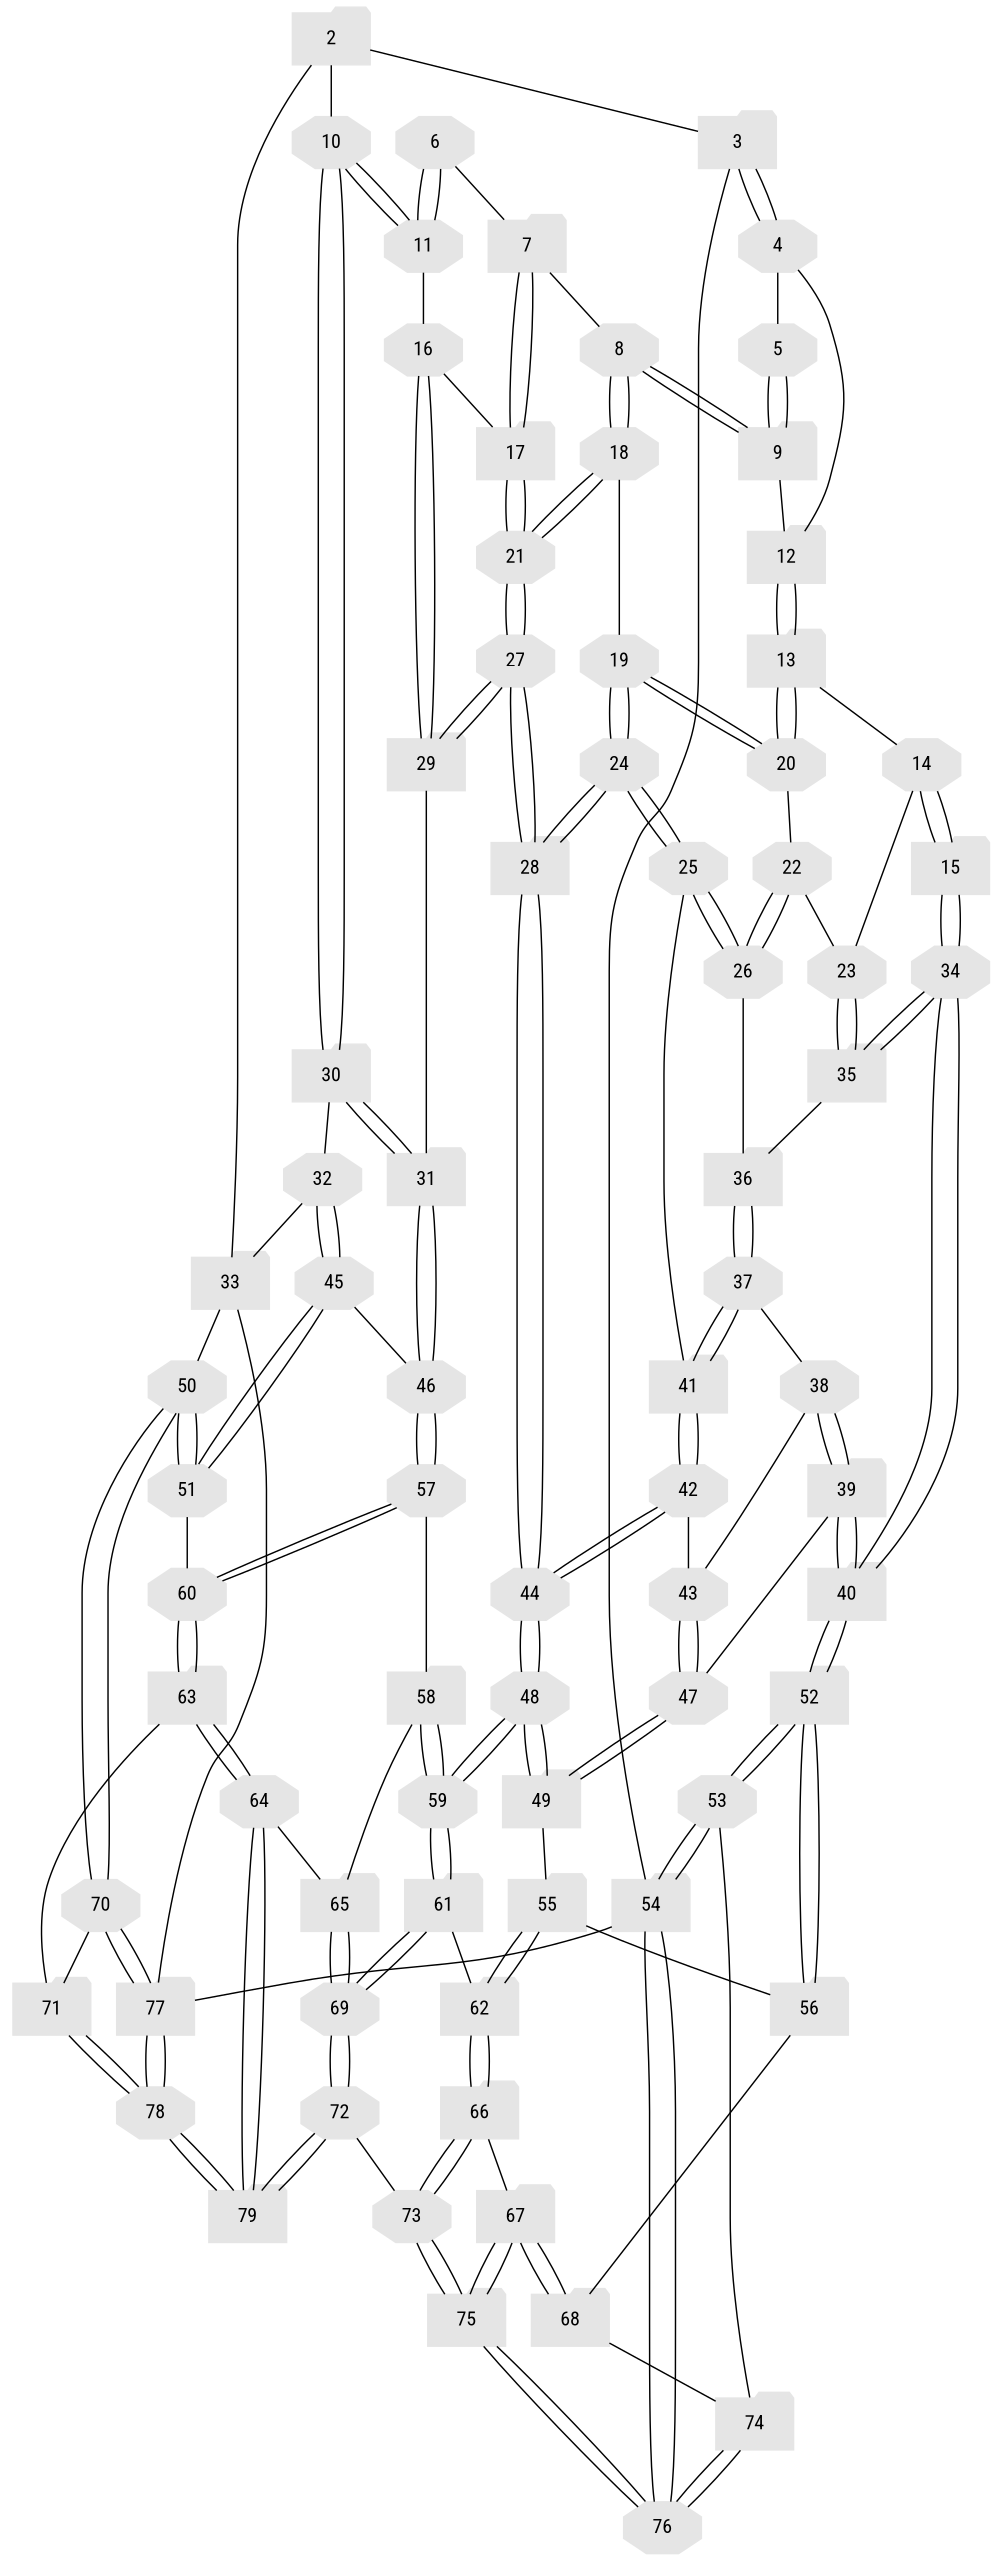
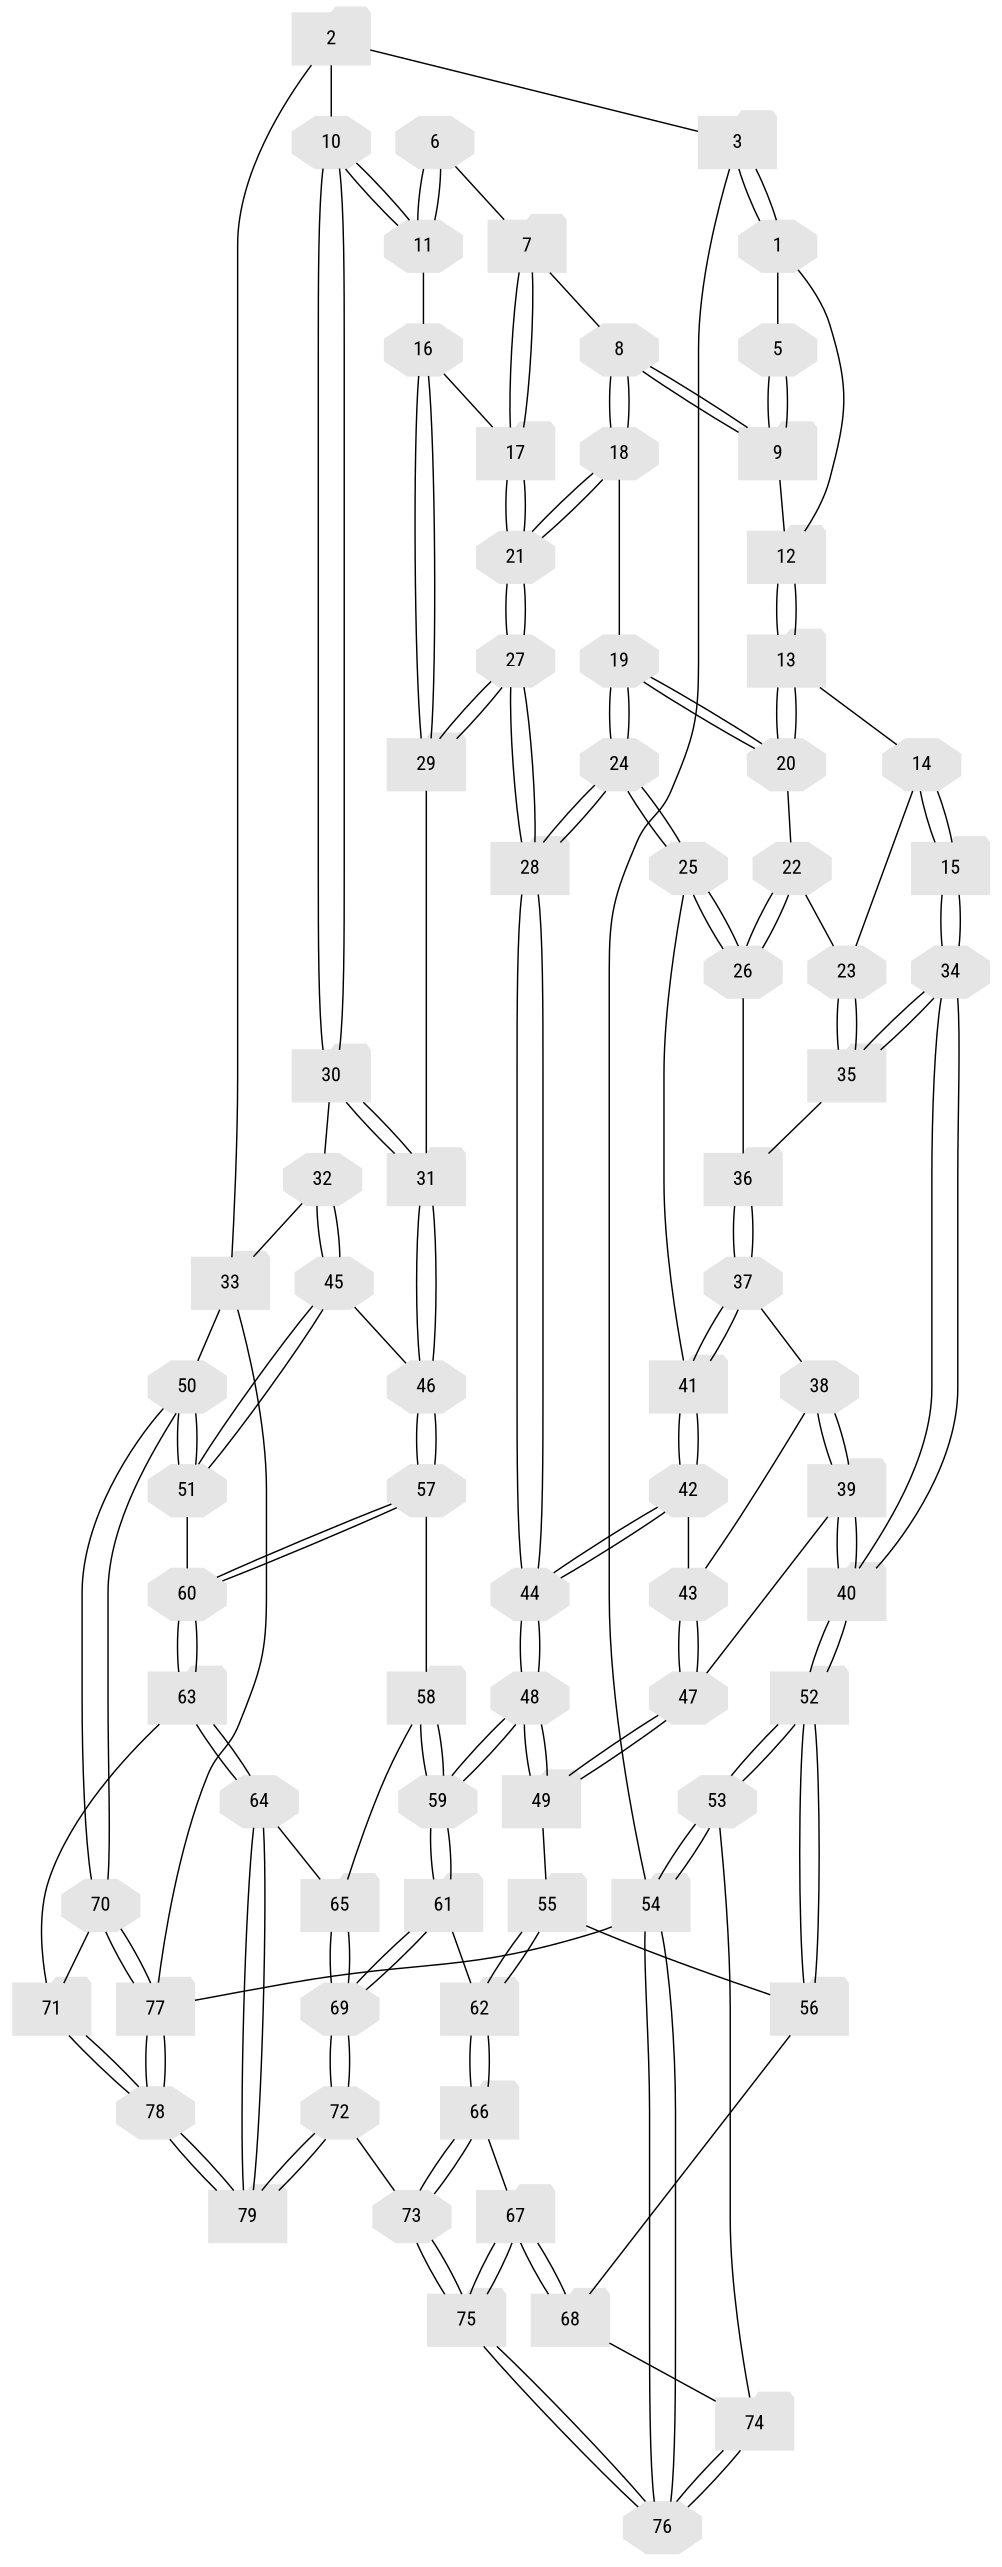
node "4": label "4" -> "1"
